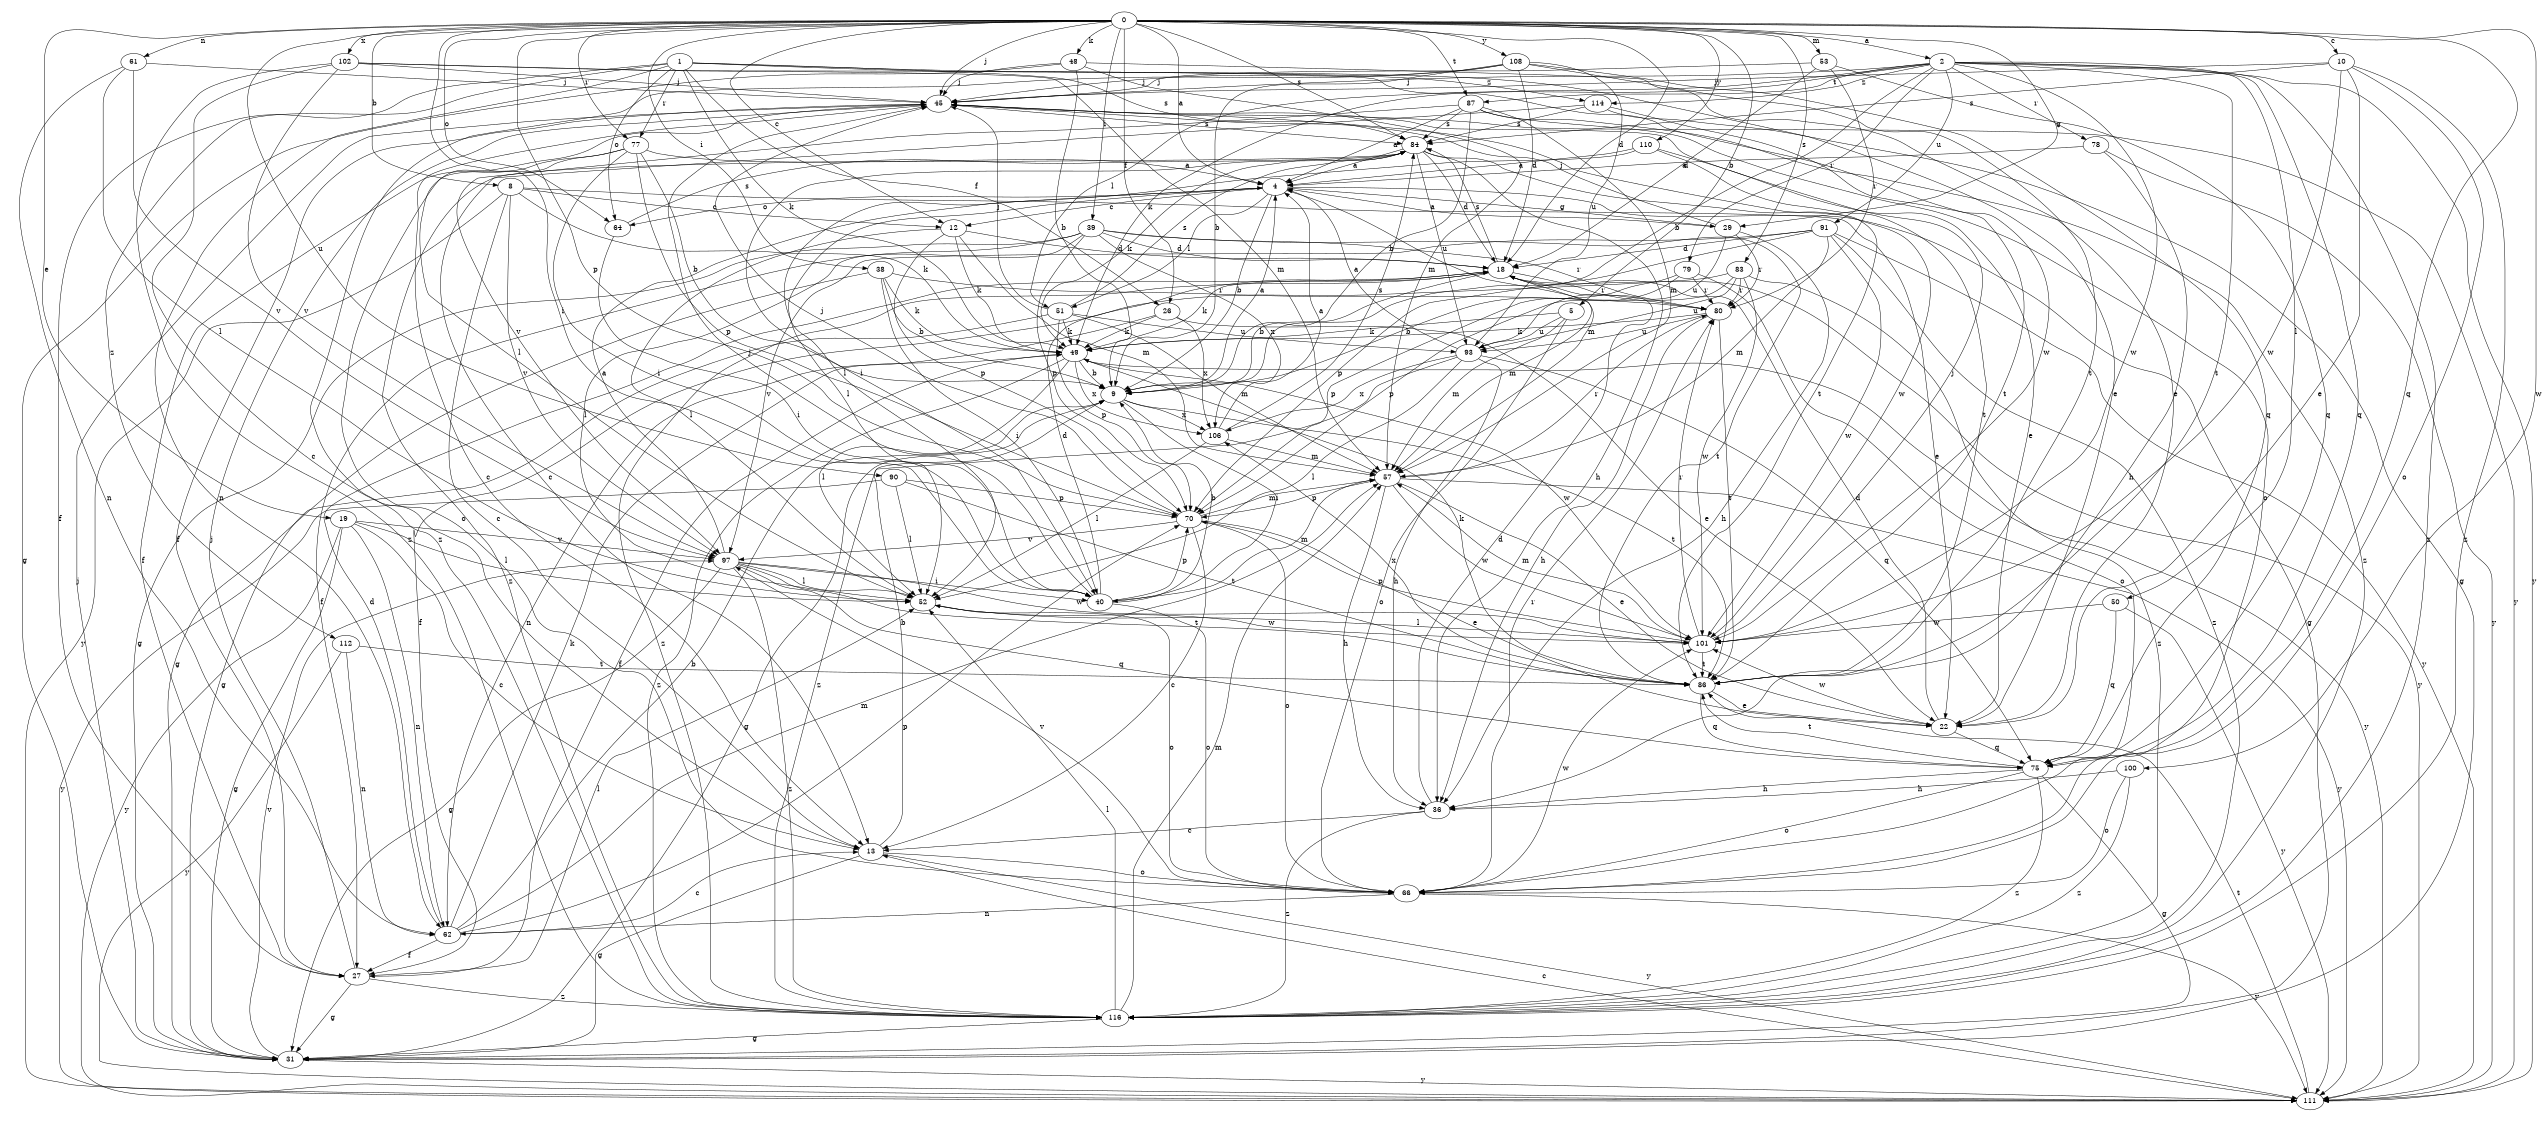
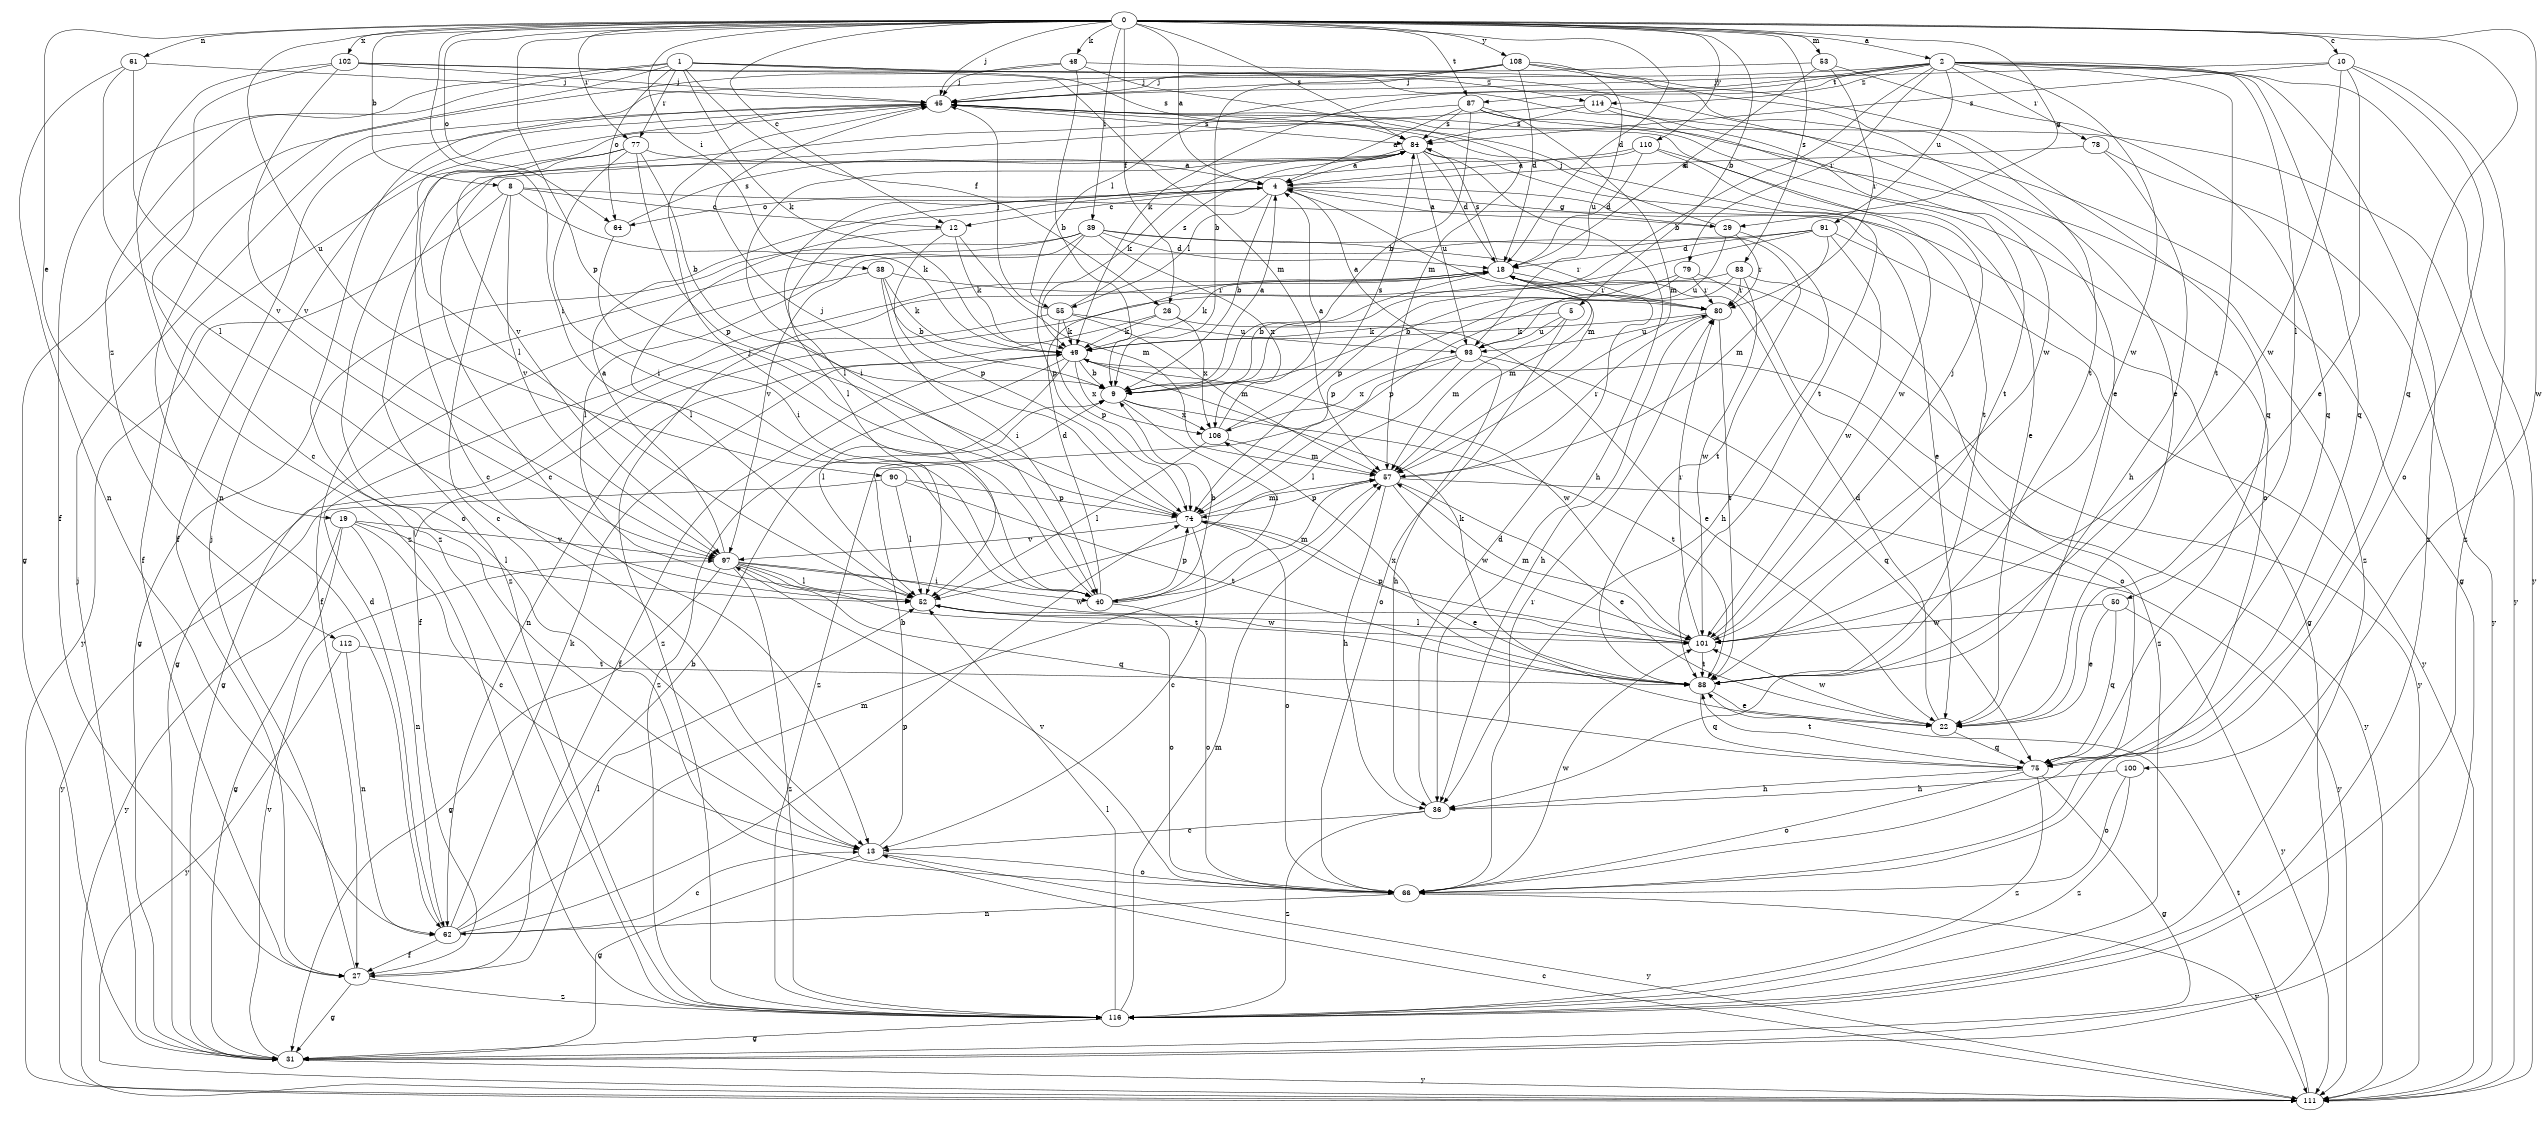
edge "12" -> "18": now "110" -> "18"
node "51": label "51" -> "55"
edge "83" -> "93": removed, label "u"
node "70": label "70" -> "74"
node "86": label "86" -> "88"
edge "50" -> "22": added, label "e"
edge "9" -> "31": removed, label "g"
edge "91" -> "116": removed, label "z"
